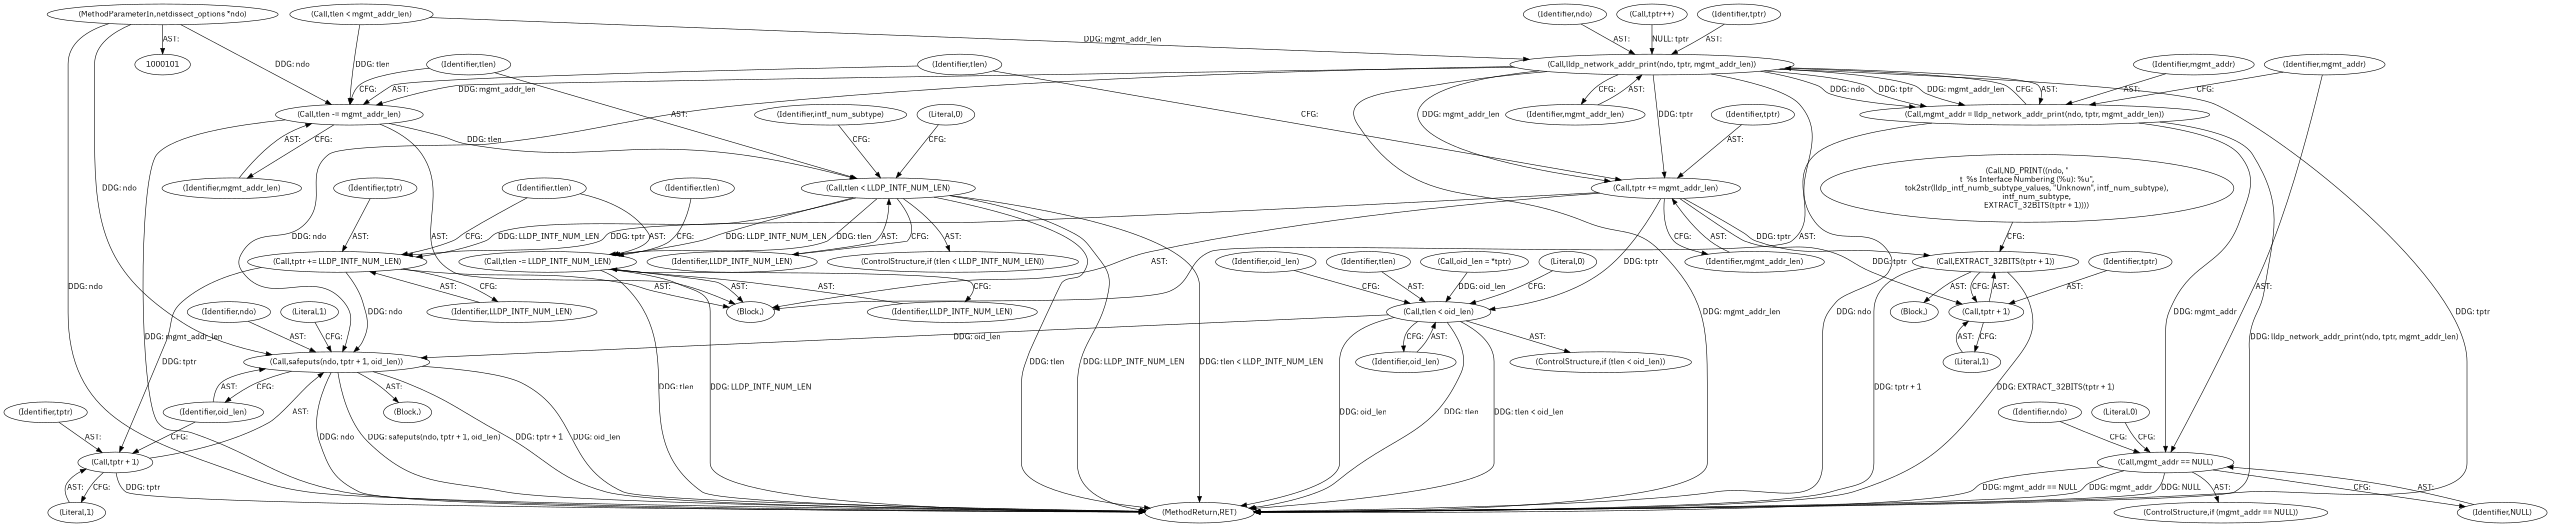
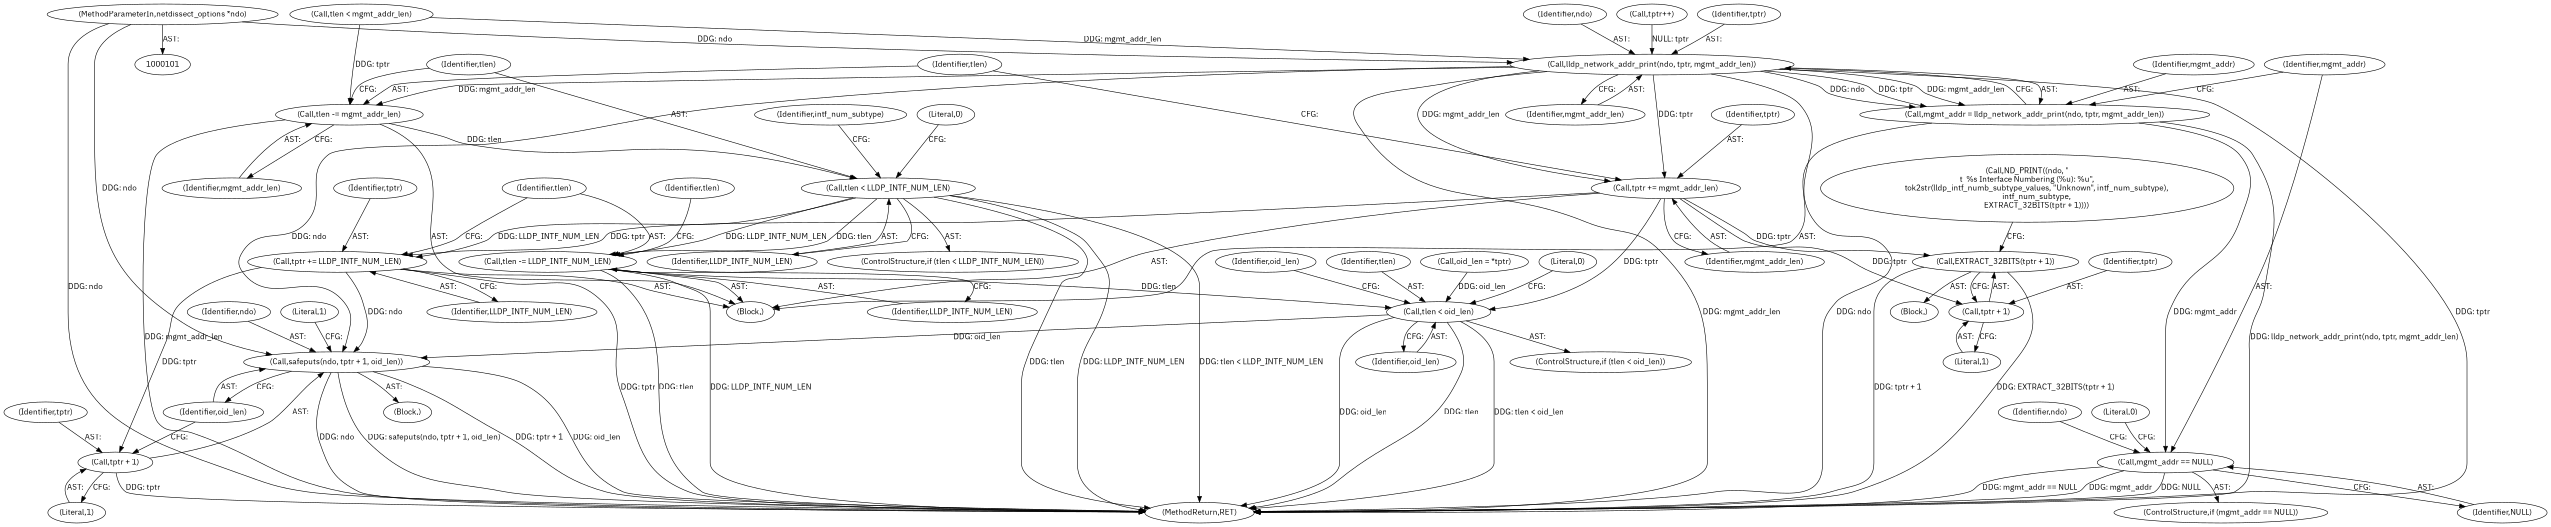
edge "(MethodParameterIn,netdissect_options *ndo)" -> "(Call,tlen -= mgmt_addr_len)": now "(MethodParameterIn,netdissect_options *ndo)" -> "(Call,lldp_network_addr_print(ndo, tptr, mgmt_addr_len))"
edge "(Call,tlen < mgmt_addr_len)" -> "(Call,tlen -= mgmt_addr_len)": label "DDG: tlen" -> "DDG: tptr"
edge "(Call,tlen -= LLDP_INTF_NUM_LEN)" -> "(Call,tlen < oid_len)": added, label "DDG: tlen"
edge "(Call,tptr += LLDP_INTF_NUM_LEN)" -> "(MethodReturn,RET)": added, label "DDG: tptr"
